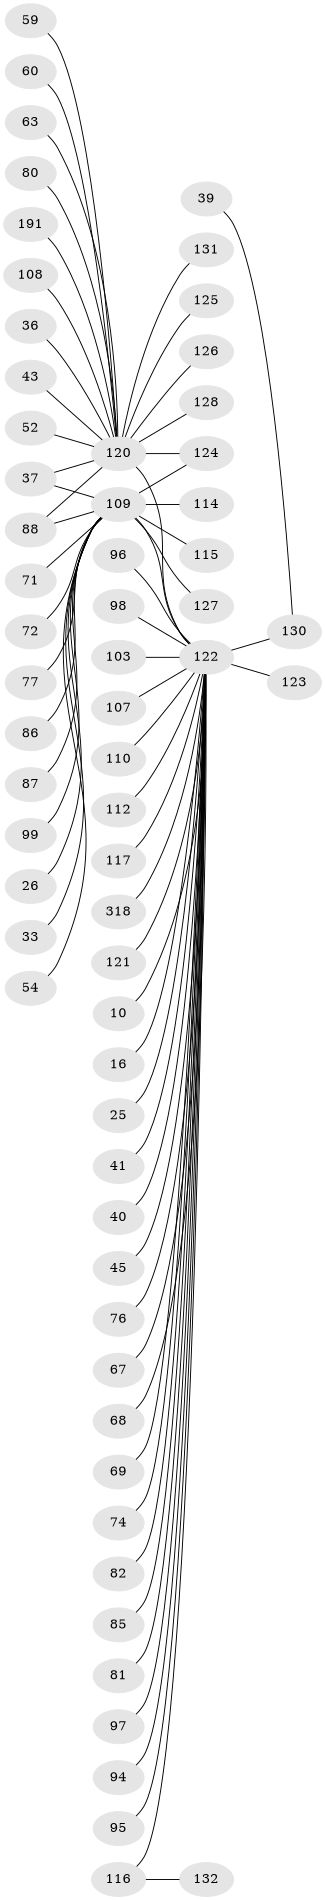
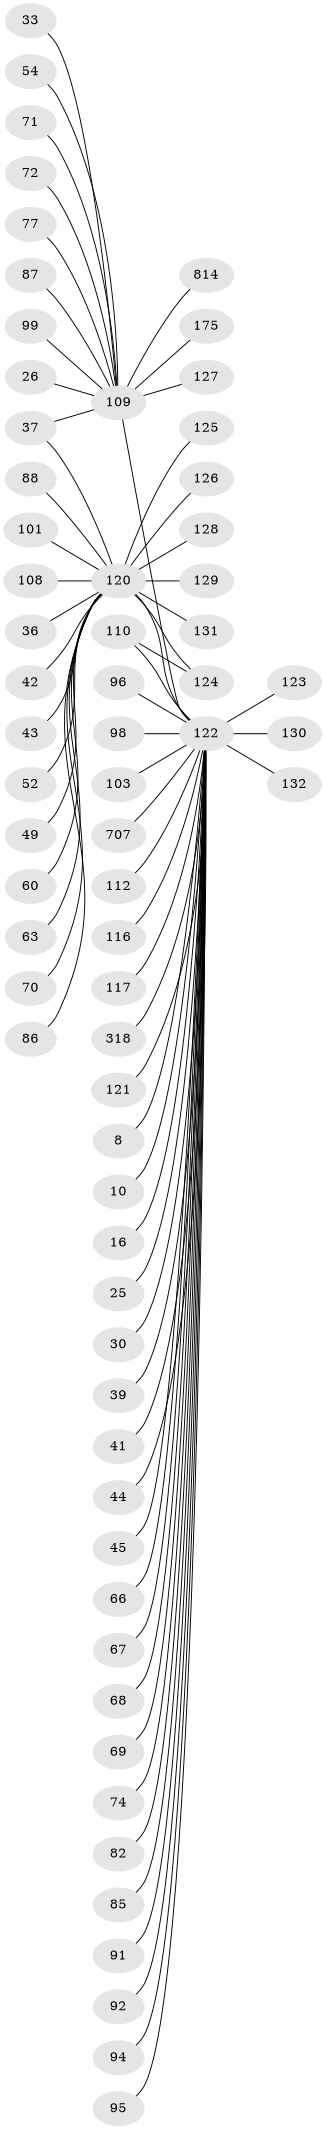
node "59": label "59" -> "49"
node "80": label "80" -> "70"
node "191": label "191" -> "101"
edge "39" -- "130": now "39" -- "122"
edge "124" -- "109": now "124" -- "110"
node "114": label "114" -> "814"
edge "109" -- "88": removed
node "115": label "115" -> "175"
node "129": added
edge "109" -- "86": now "120" -- "86"
node "42": added
node "107": label "107" -> "707"
node "8": added
node "40": label "40" -> "44"
node "76": label "76" -> "66"
node "30": added
node "81": label "81" -> "91"
node "97": label "97" -> "92"
edge "116" -- "132": now "122" -- "132"
